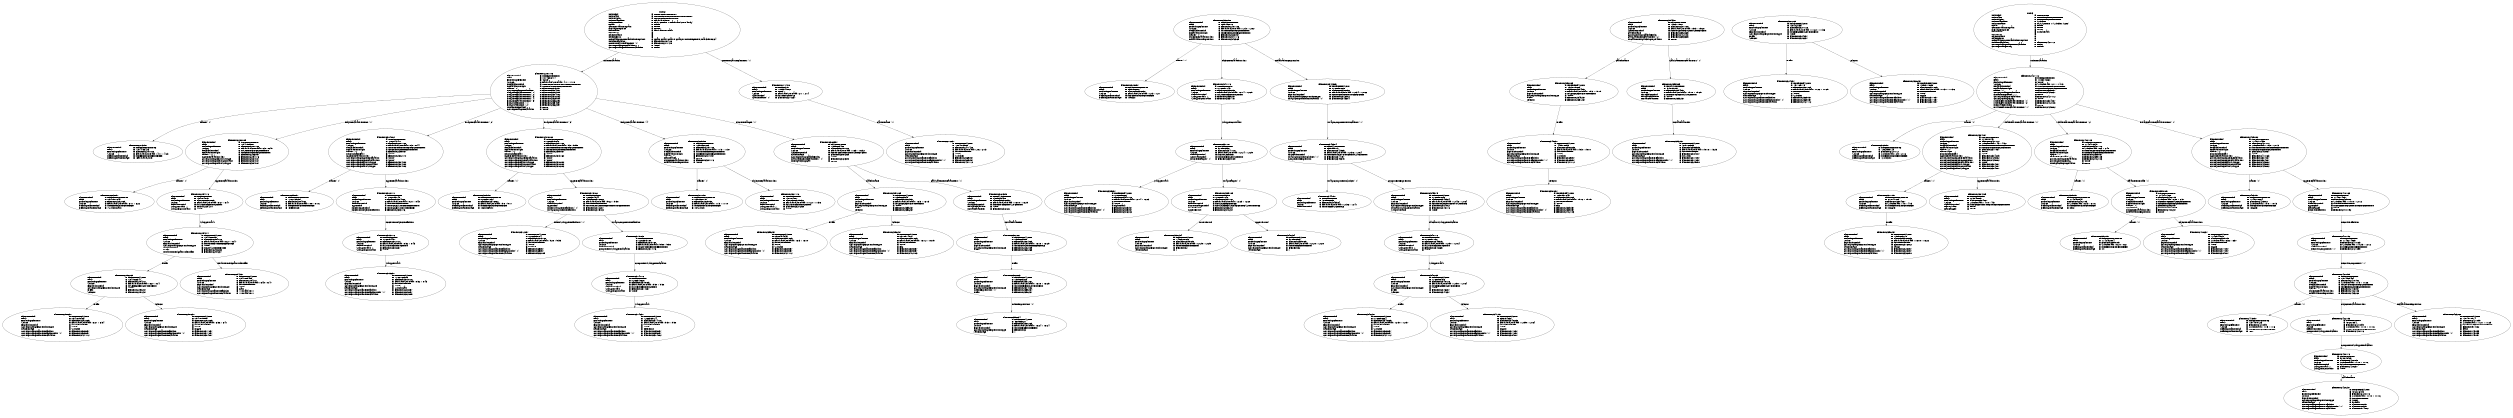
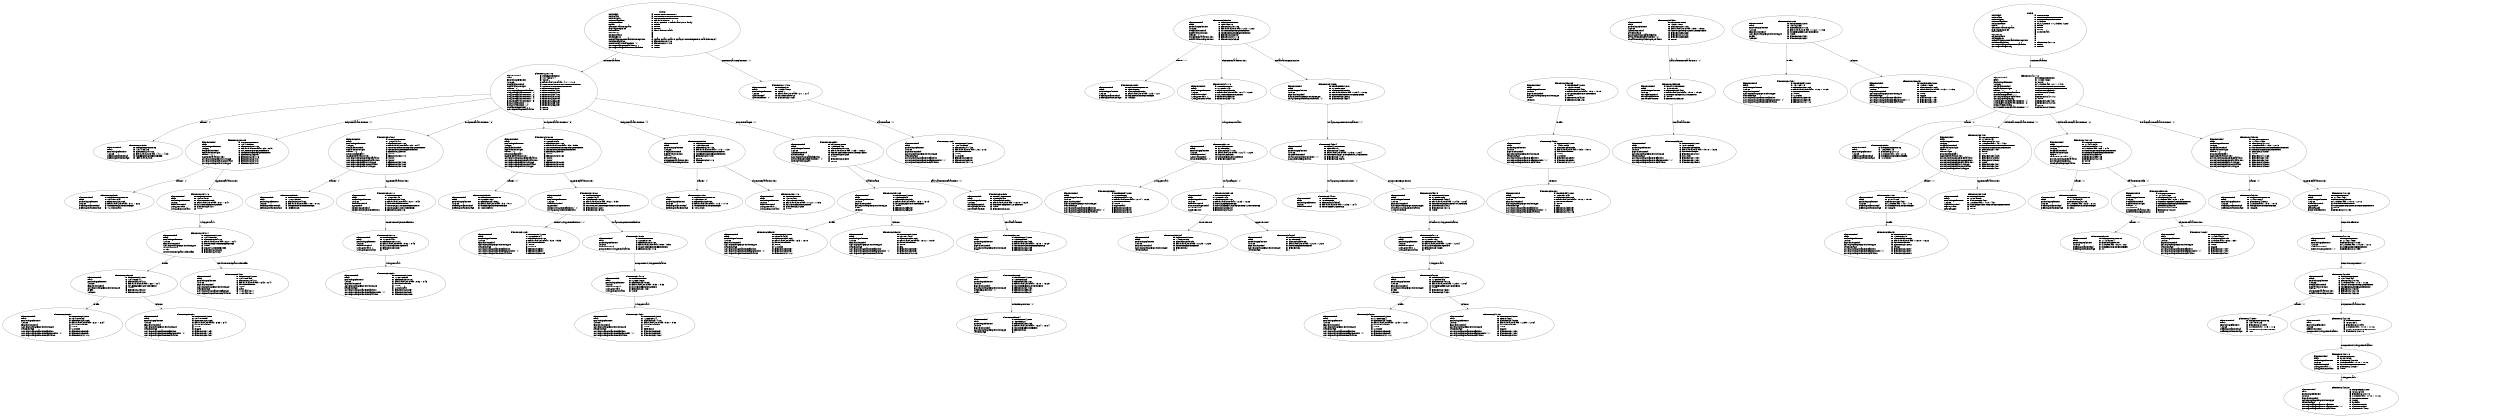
edge "Element_2354397" -> "Element_2352265": removed, label "Called_Name"
node "Element_2294176": text "Record_2294277" -> "Element_2294277"
edge "Element_2361261" -> "Element_2360263": removed, label "Prefix"
node "Element_2423260": removed
edge "Element_2420176" -> "Element_2420237": label "Called_Name" -> "Subtype_Mark"
